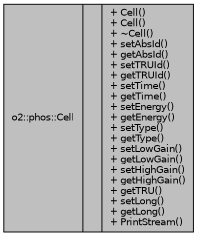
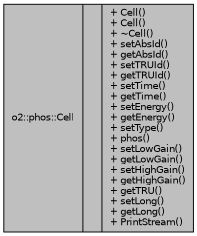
node "o2::phos::Cell": text "+ getType()" -> "+ phos()"
